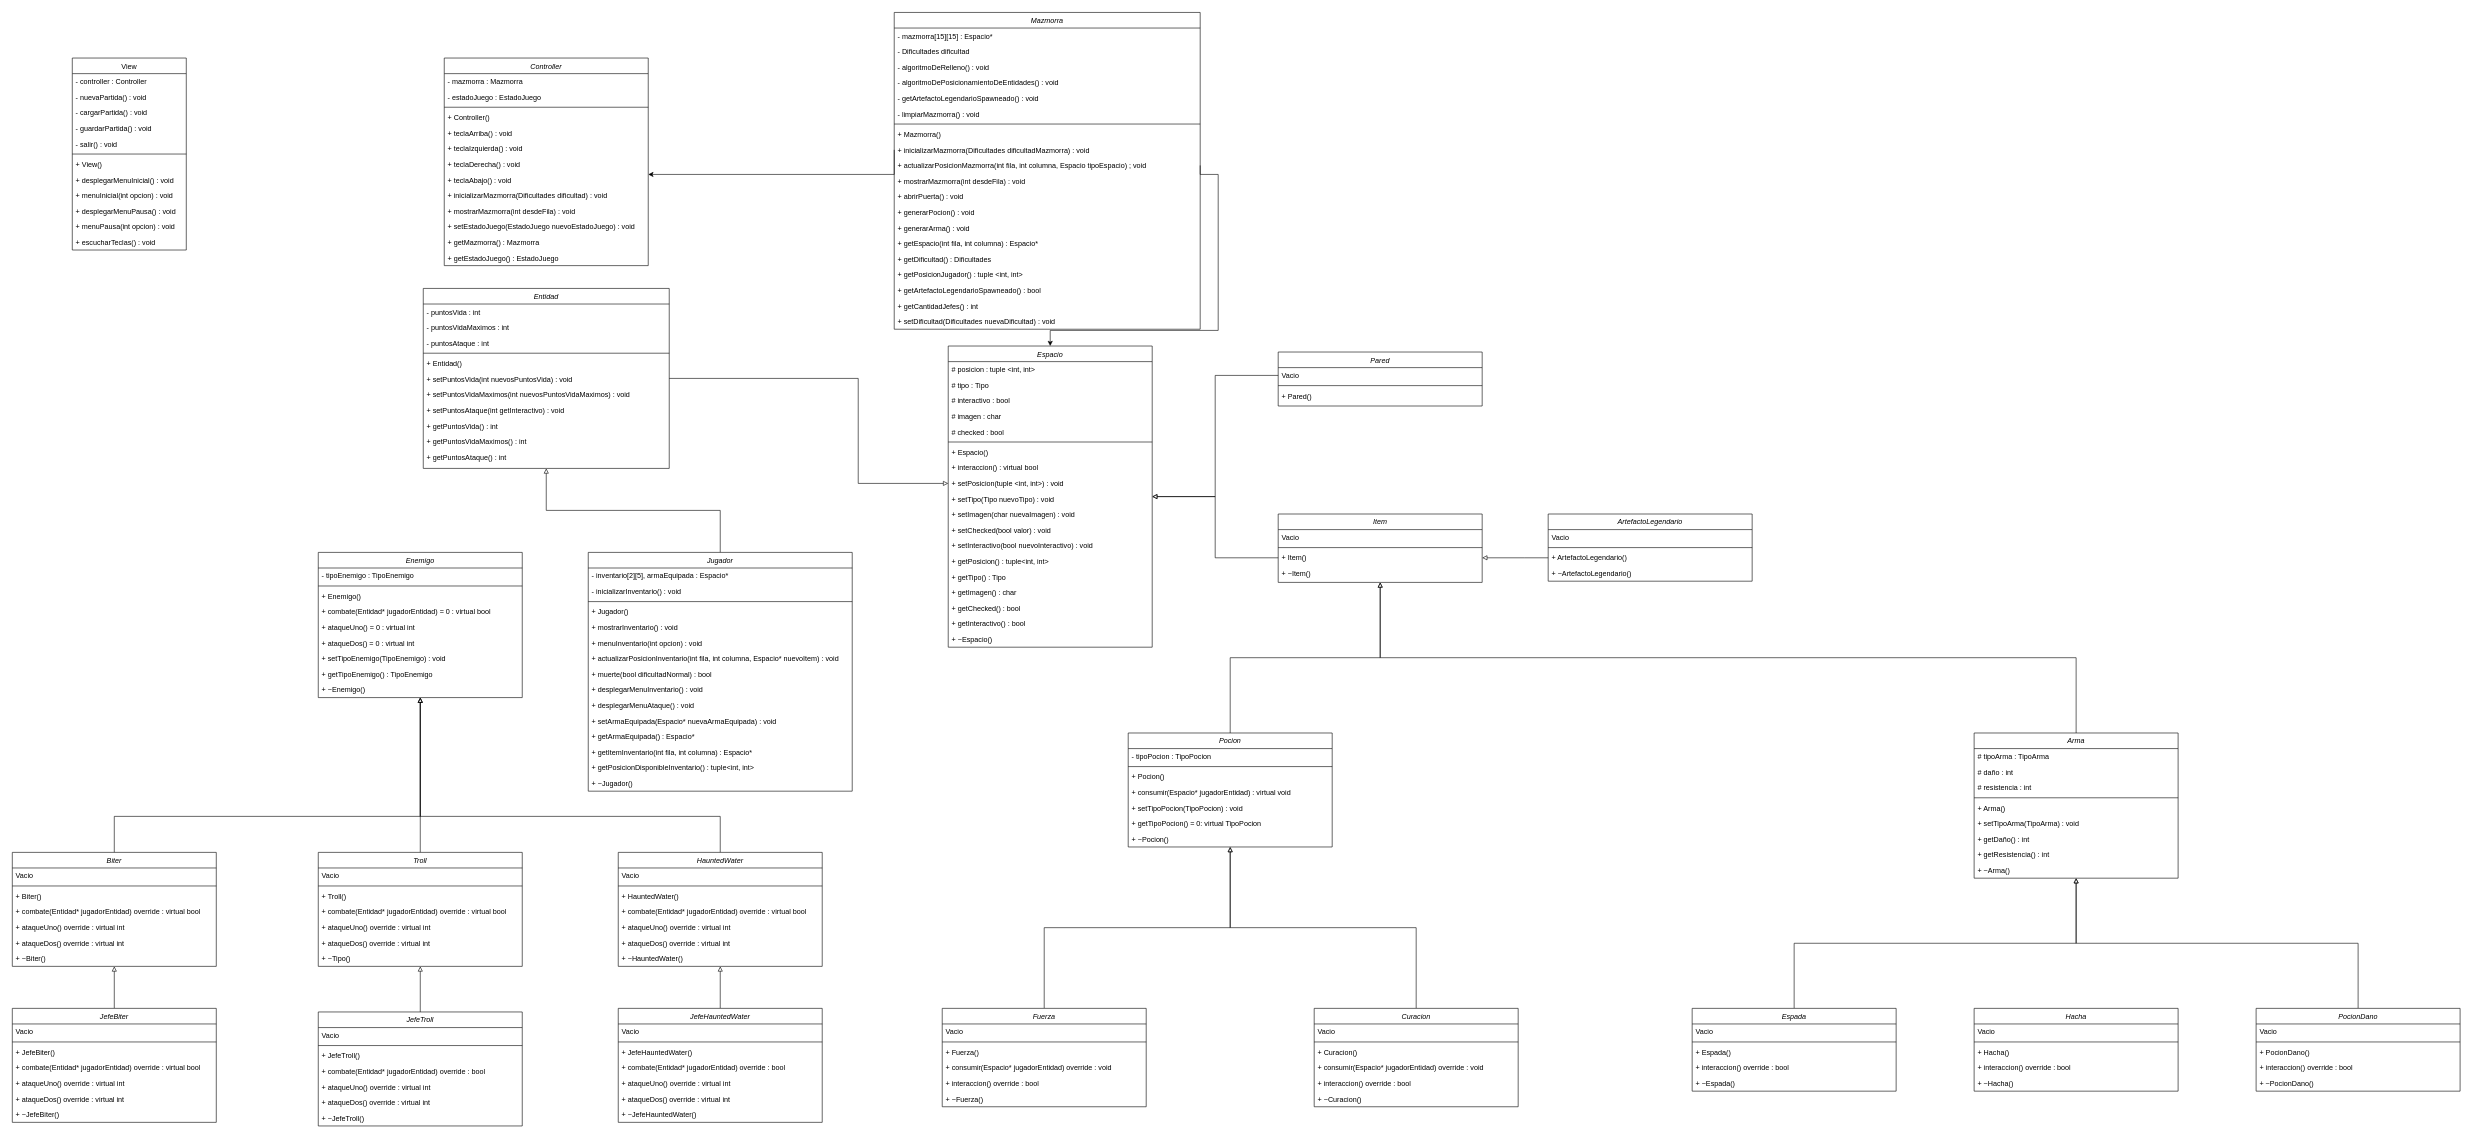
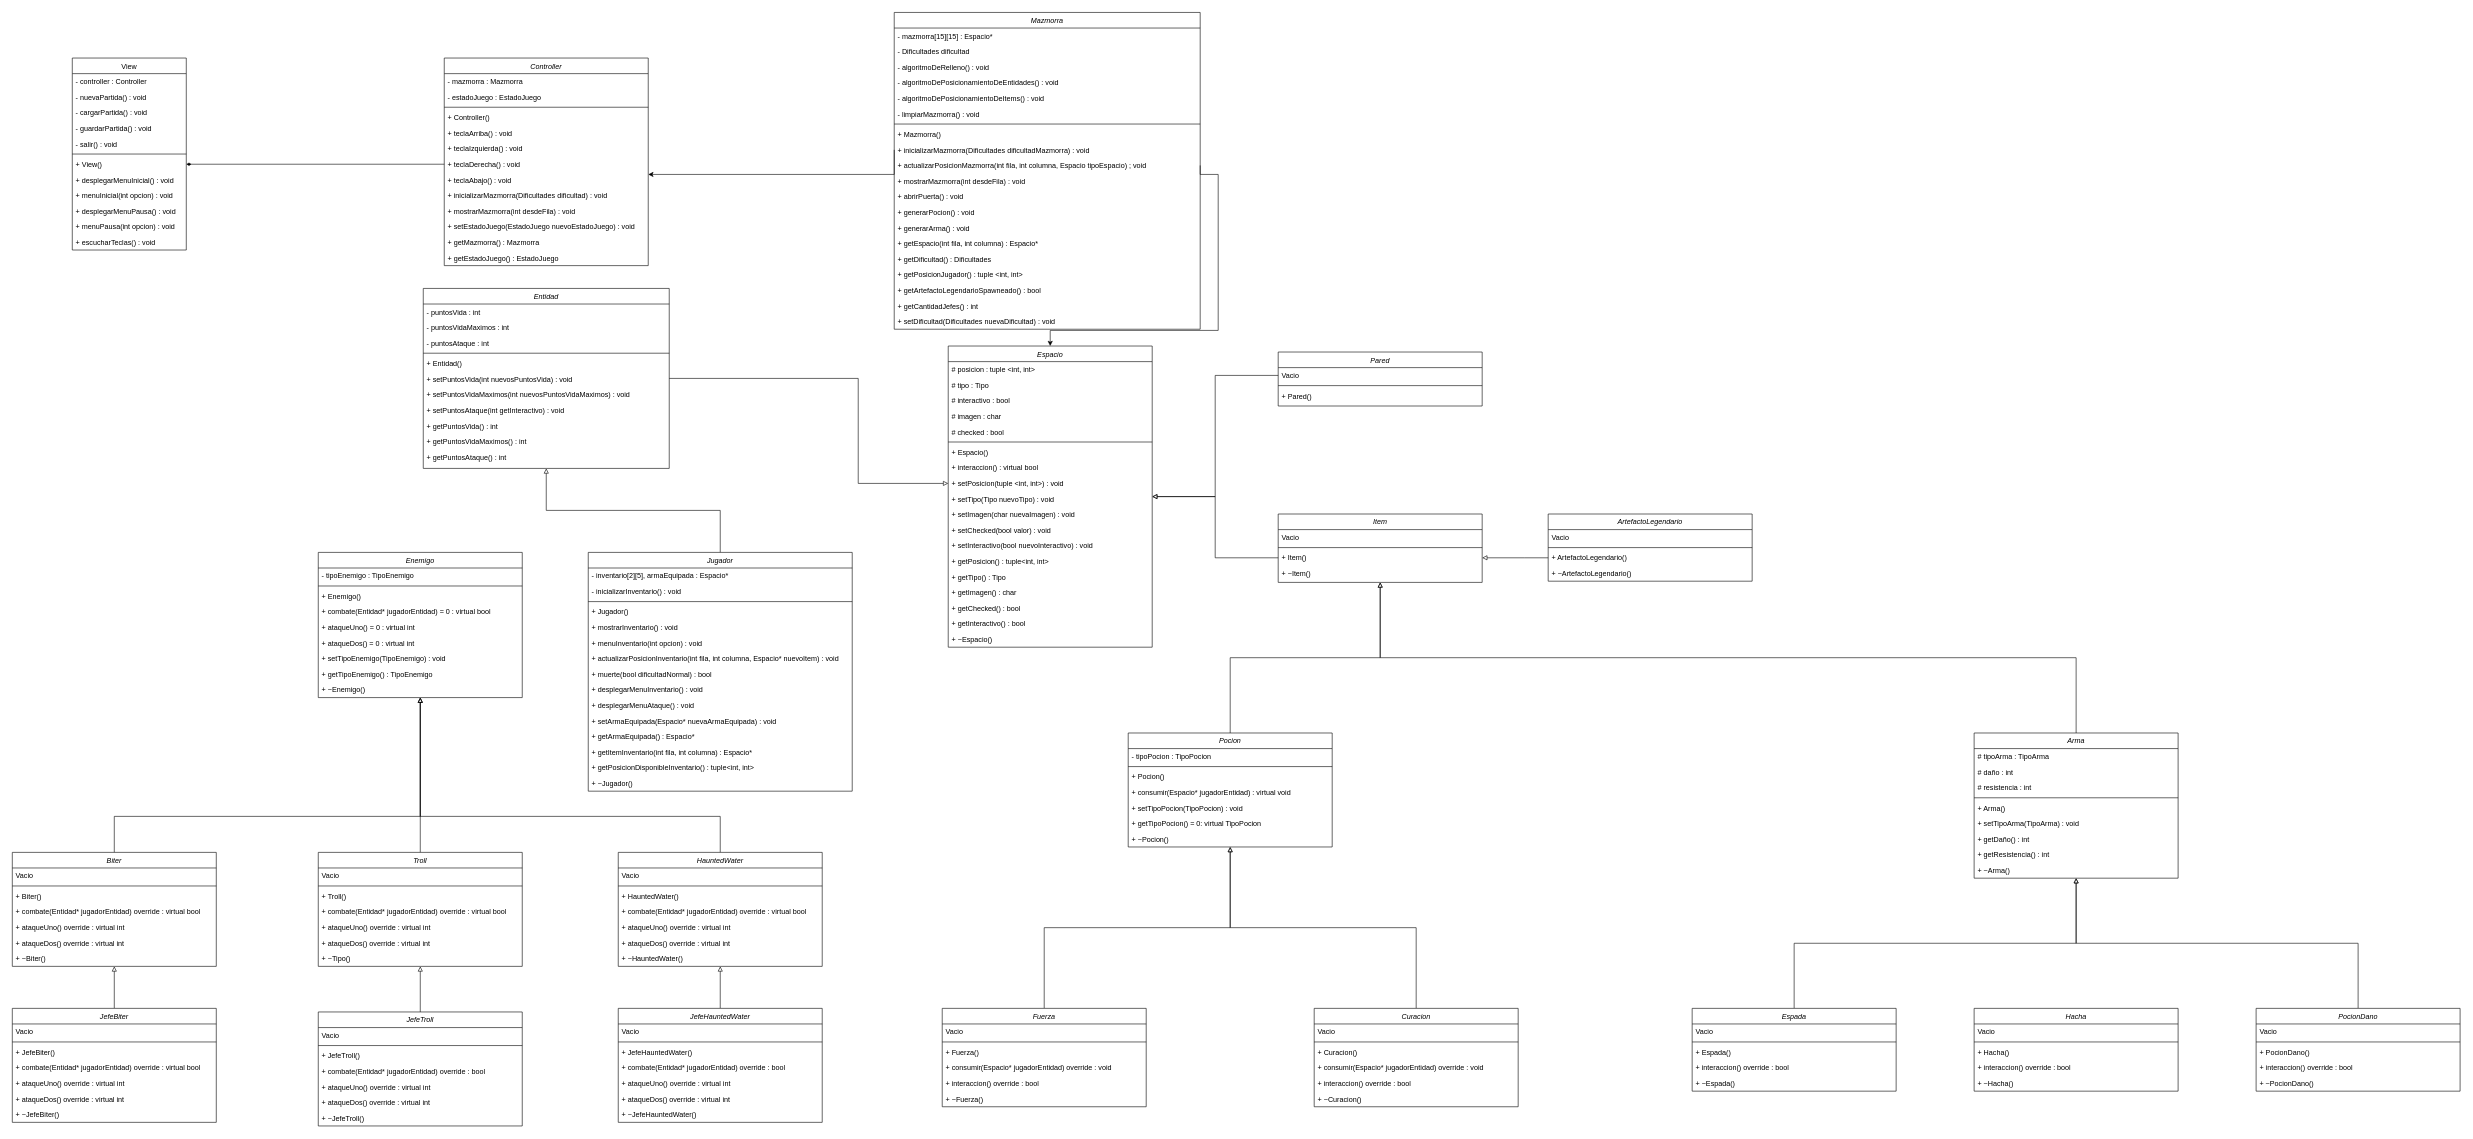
node "- getArtefactoLegendarioSpawneado() : void": label "- getArtefactoLegendarioSpawneado() : void" -> "- algoritmoDePosicionamientoDeItems() : void"
edge "+ teclaDerecha() : void" -> "+ View()": added
